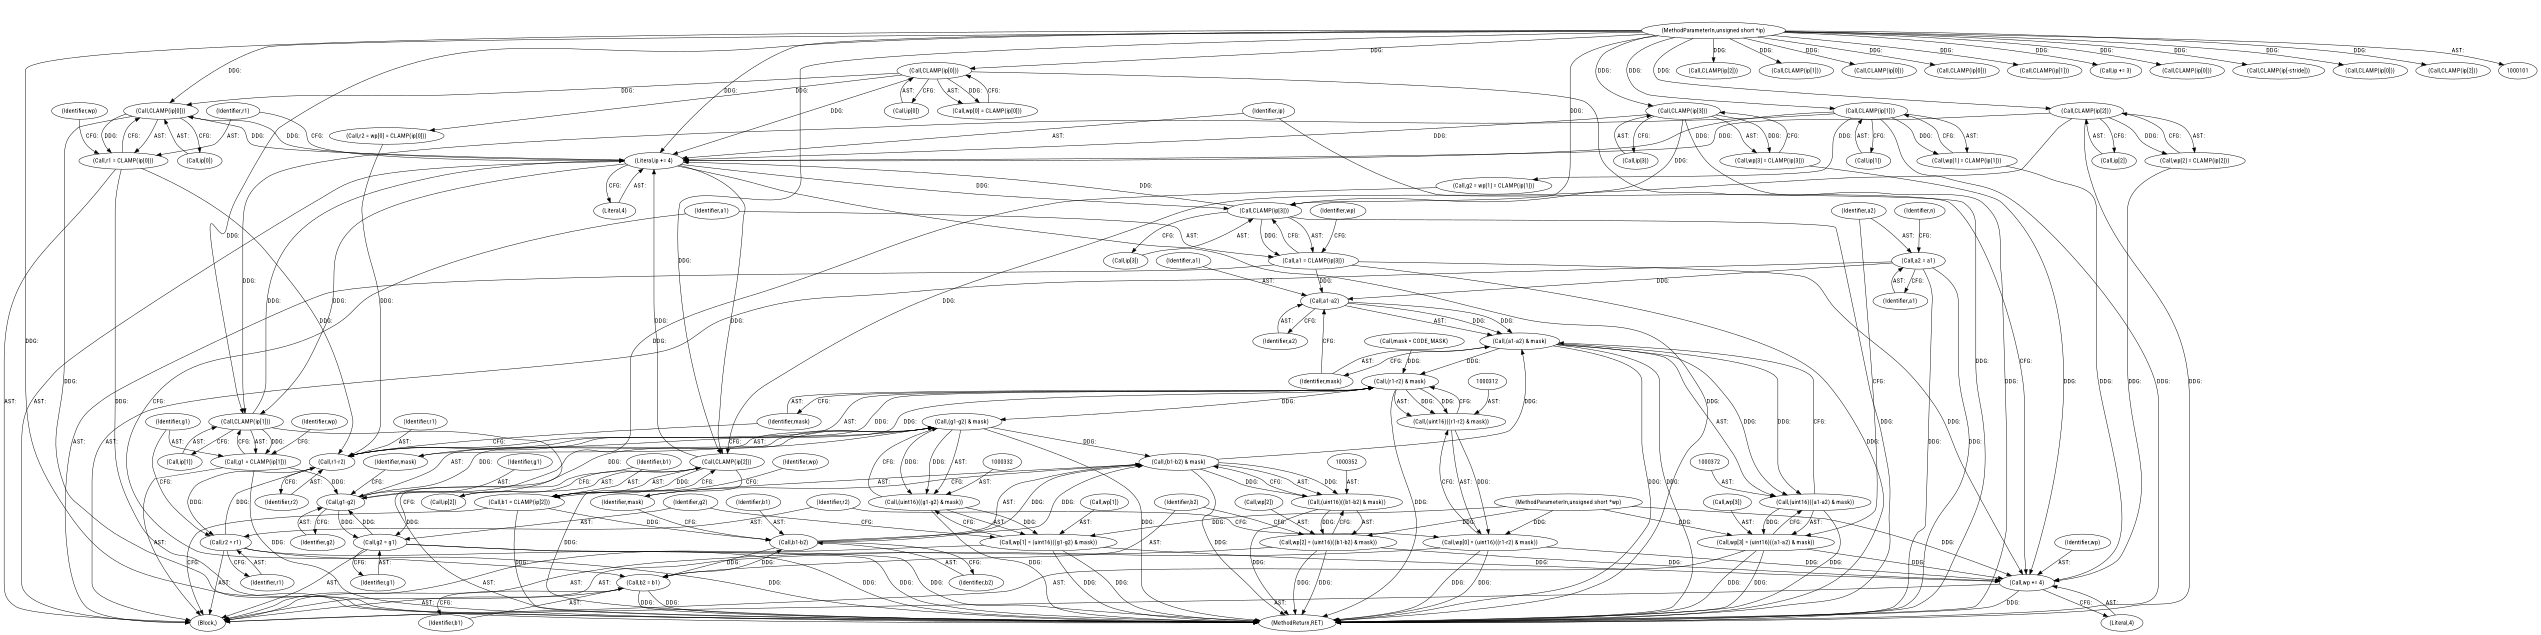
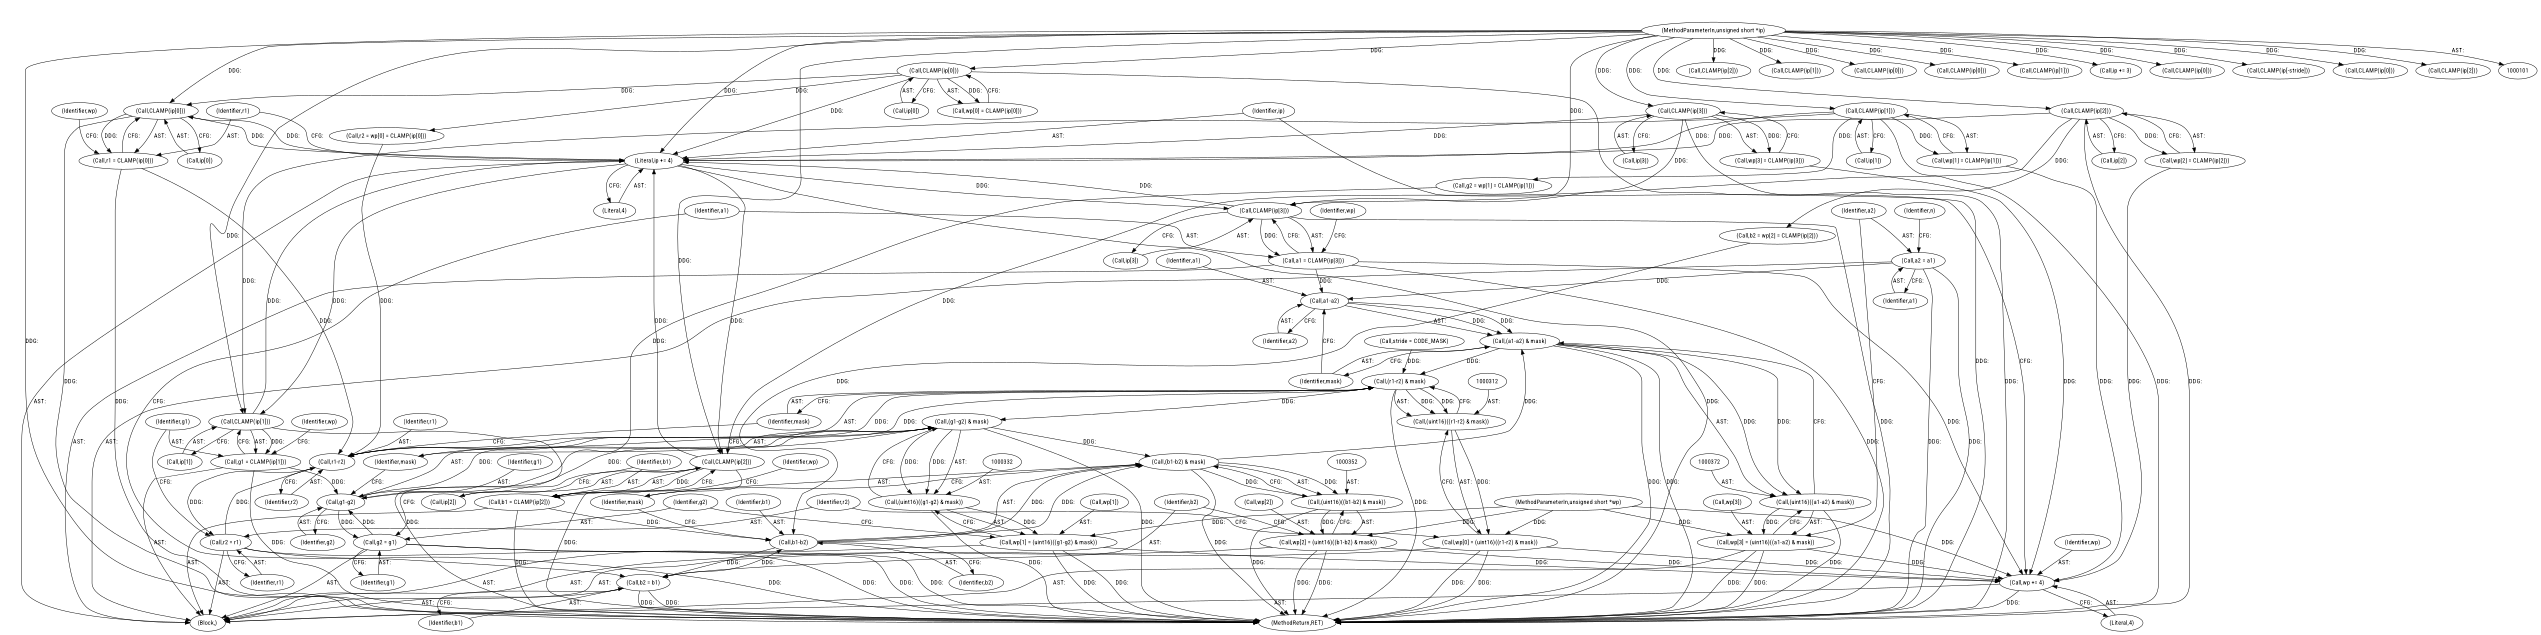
node "(Call,b2 = wp[2] = CLAMP(ip[2]))": added
node "(Call,mask = CODE_MASK)": label "(Call,mask = CODE_MASK)" -> "(Call,stride = CODE_MASK)"
edge "(Call,r1 = CLAMP(ip[0]))" -> "(Block,)": removed, label "AST:"
edge "(Call,b1 = CLAMP(ip[2]))" -> "(Block,)": label "CFG: " -> "AST: "
